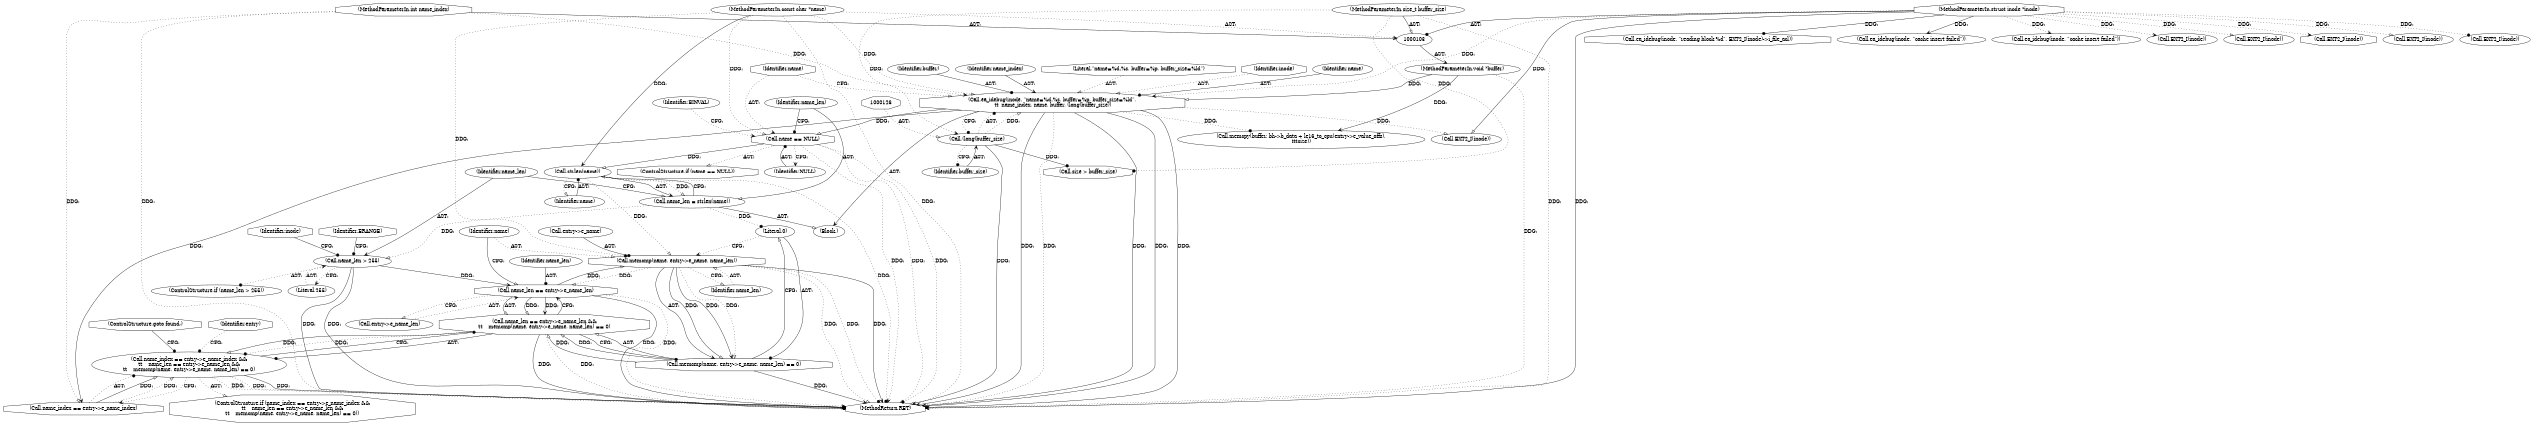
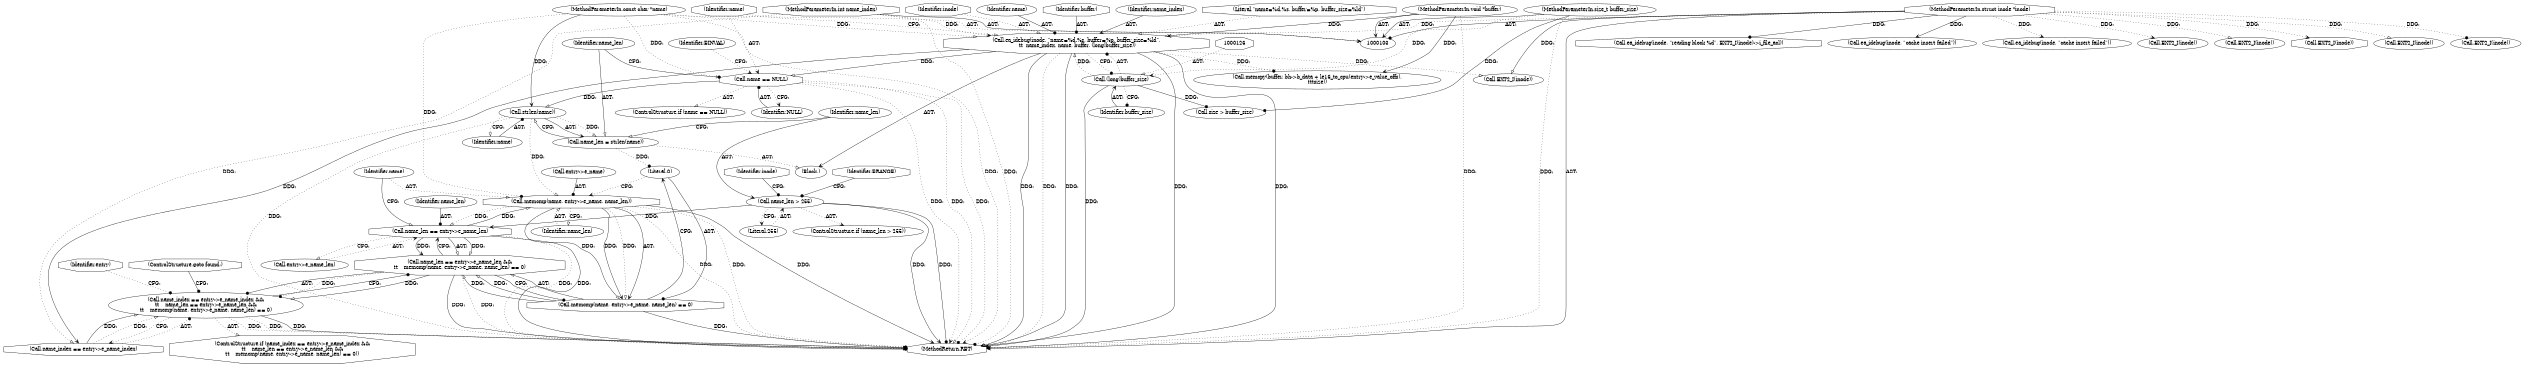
edge "(MethodParameterIn,size_t buffer_size)" -> "1000103": arrowhead onormal -> vee
edge "1000103" -> "(MethodParameterIn,void *buffer)": reversed
node "(Identifier,buffer)": shape ellipse -> octagon
edge "(MethodParameterIn,size_t buffer_size)" -> "(Call,size > buffer_size)": style dotted -> solid
node "(ControlStructure,if (name == NULL))": shape octagon -> ellipse
node "(Call,size > buffer_size)": shape octagon -> ellipse
edge "(MethodParameterIn,struct inode *inode)" -> "(MethodReturn,RET)": label "DDG: " -> "AST: "
edge "(Call,name_len = strlen(name))" -> "(Call,name_len > 255)": removed, label "DDG:"
edge "(Call,name_len = strlen(name))" -> "(Block,)": style solid -> dotted
edge "(Call,name_len > 255)" -> "(ControlStructure,if (name_len > 255))": arrowhead dot -> vee
edge "(Call,memcmp(name, entry->e_name, name_len) == 0)" -> "(Literal,0)": arrowhead onormal -> vee
